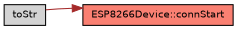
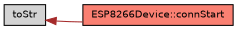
edge "toStr" -> "ESP8266Device::connStart": reversed
